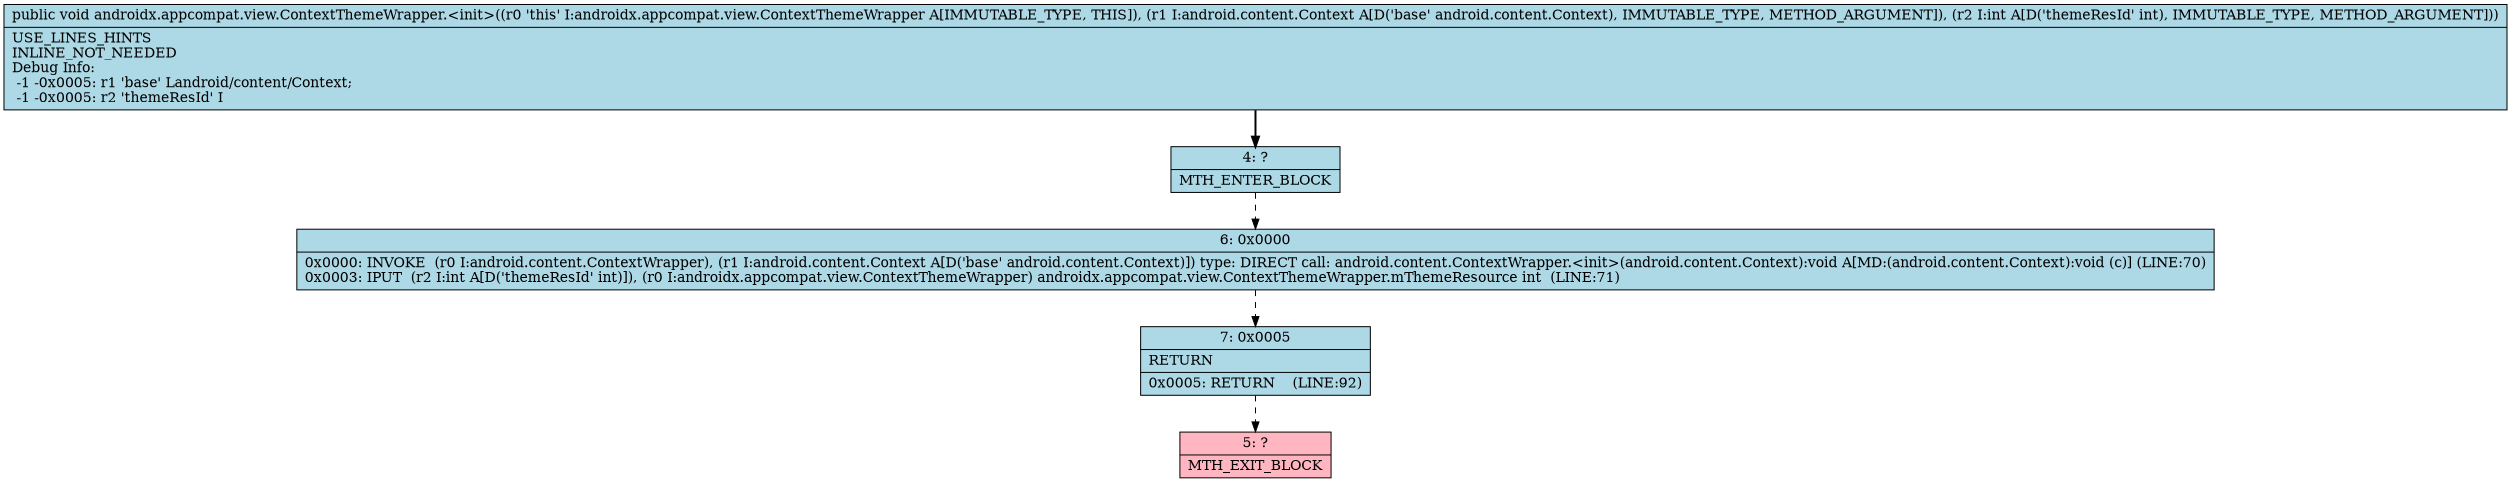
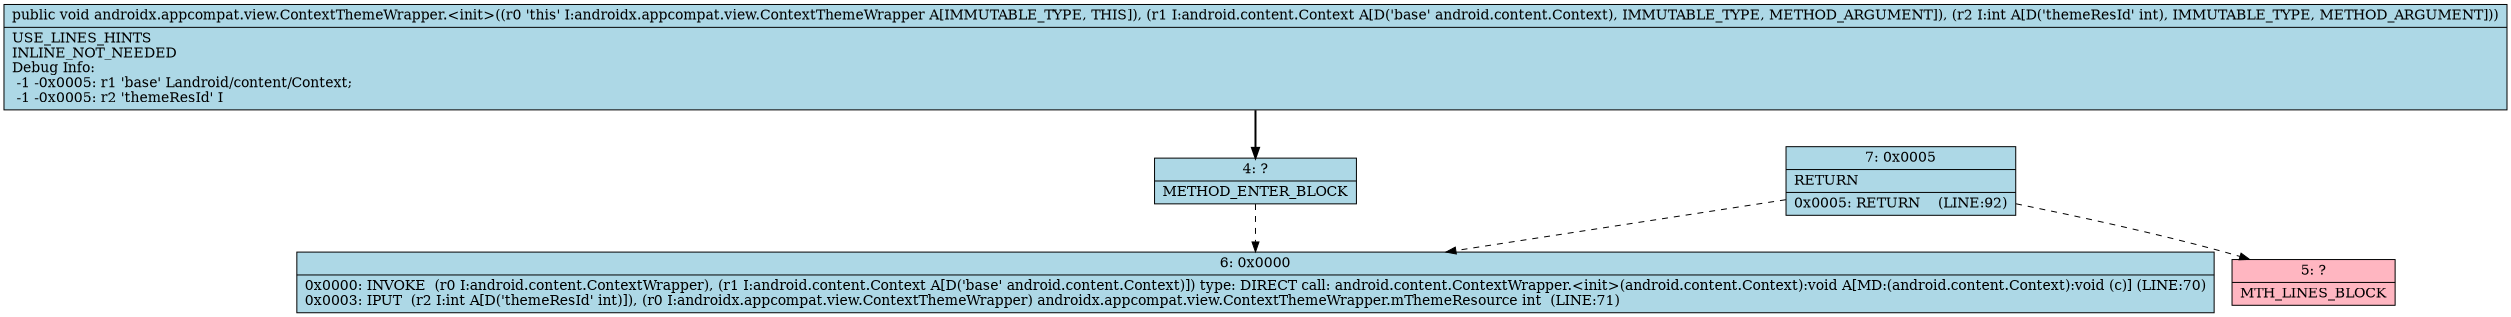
node "4: ?": text "MTH_ENTER_BLOCK" -> "METHOD_ENTER_BLOCK"
edge "6: 0x0000" -> "7: 0x0005": reversed
node "5: ?": text "MTH_EXIT_BLOCK" -> "MTH_LINES_BLOCK"
